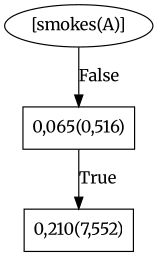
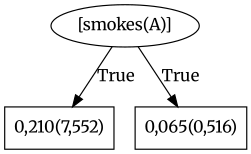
edge "[smokes(A)]" -> "0,065(0,516)": label "False" -> "True"
edge "0,065(0,516)" -> "0,210(7,552)": now "[smokes(A)]" -> "0,210(7,552)"
